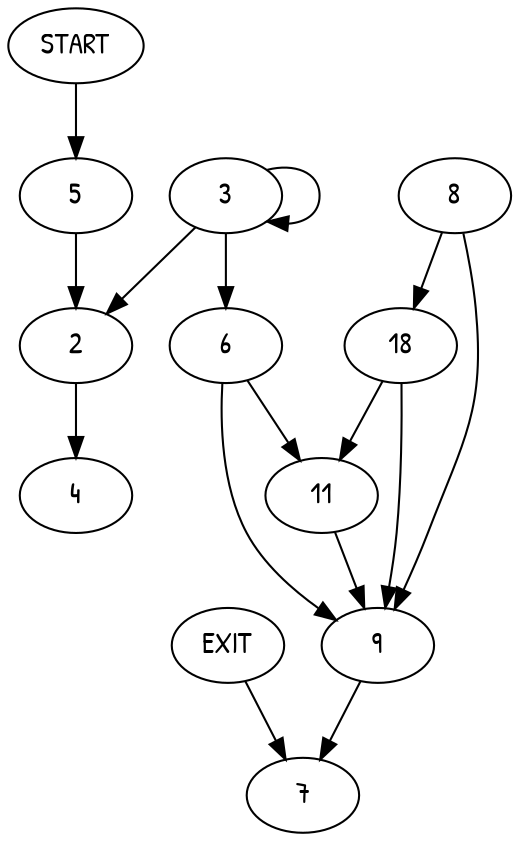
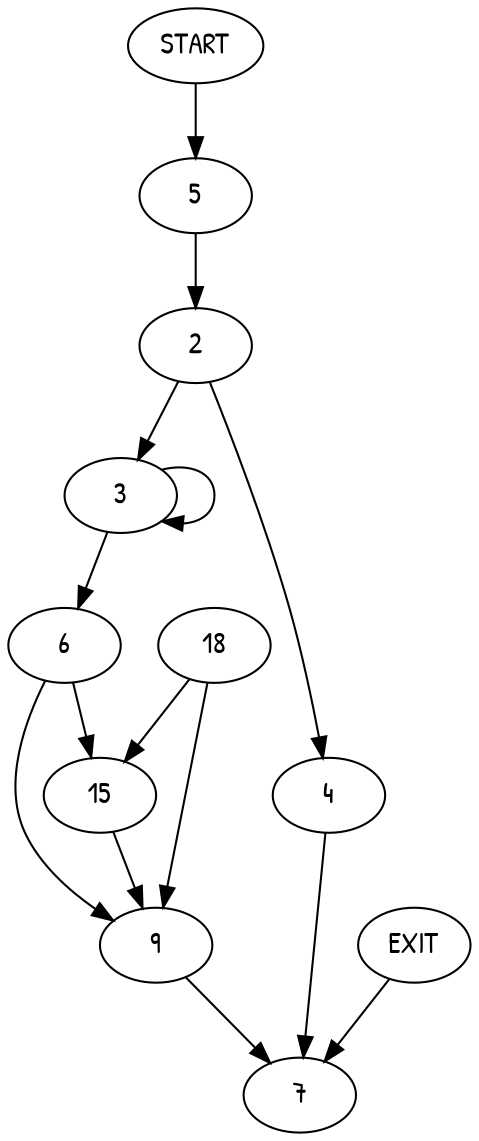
node "8": removed
edge "3" -> "2": reversed
node "11": label "11" -> "15"
edge "4" -> "7": added
